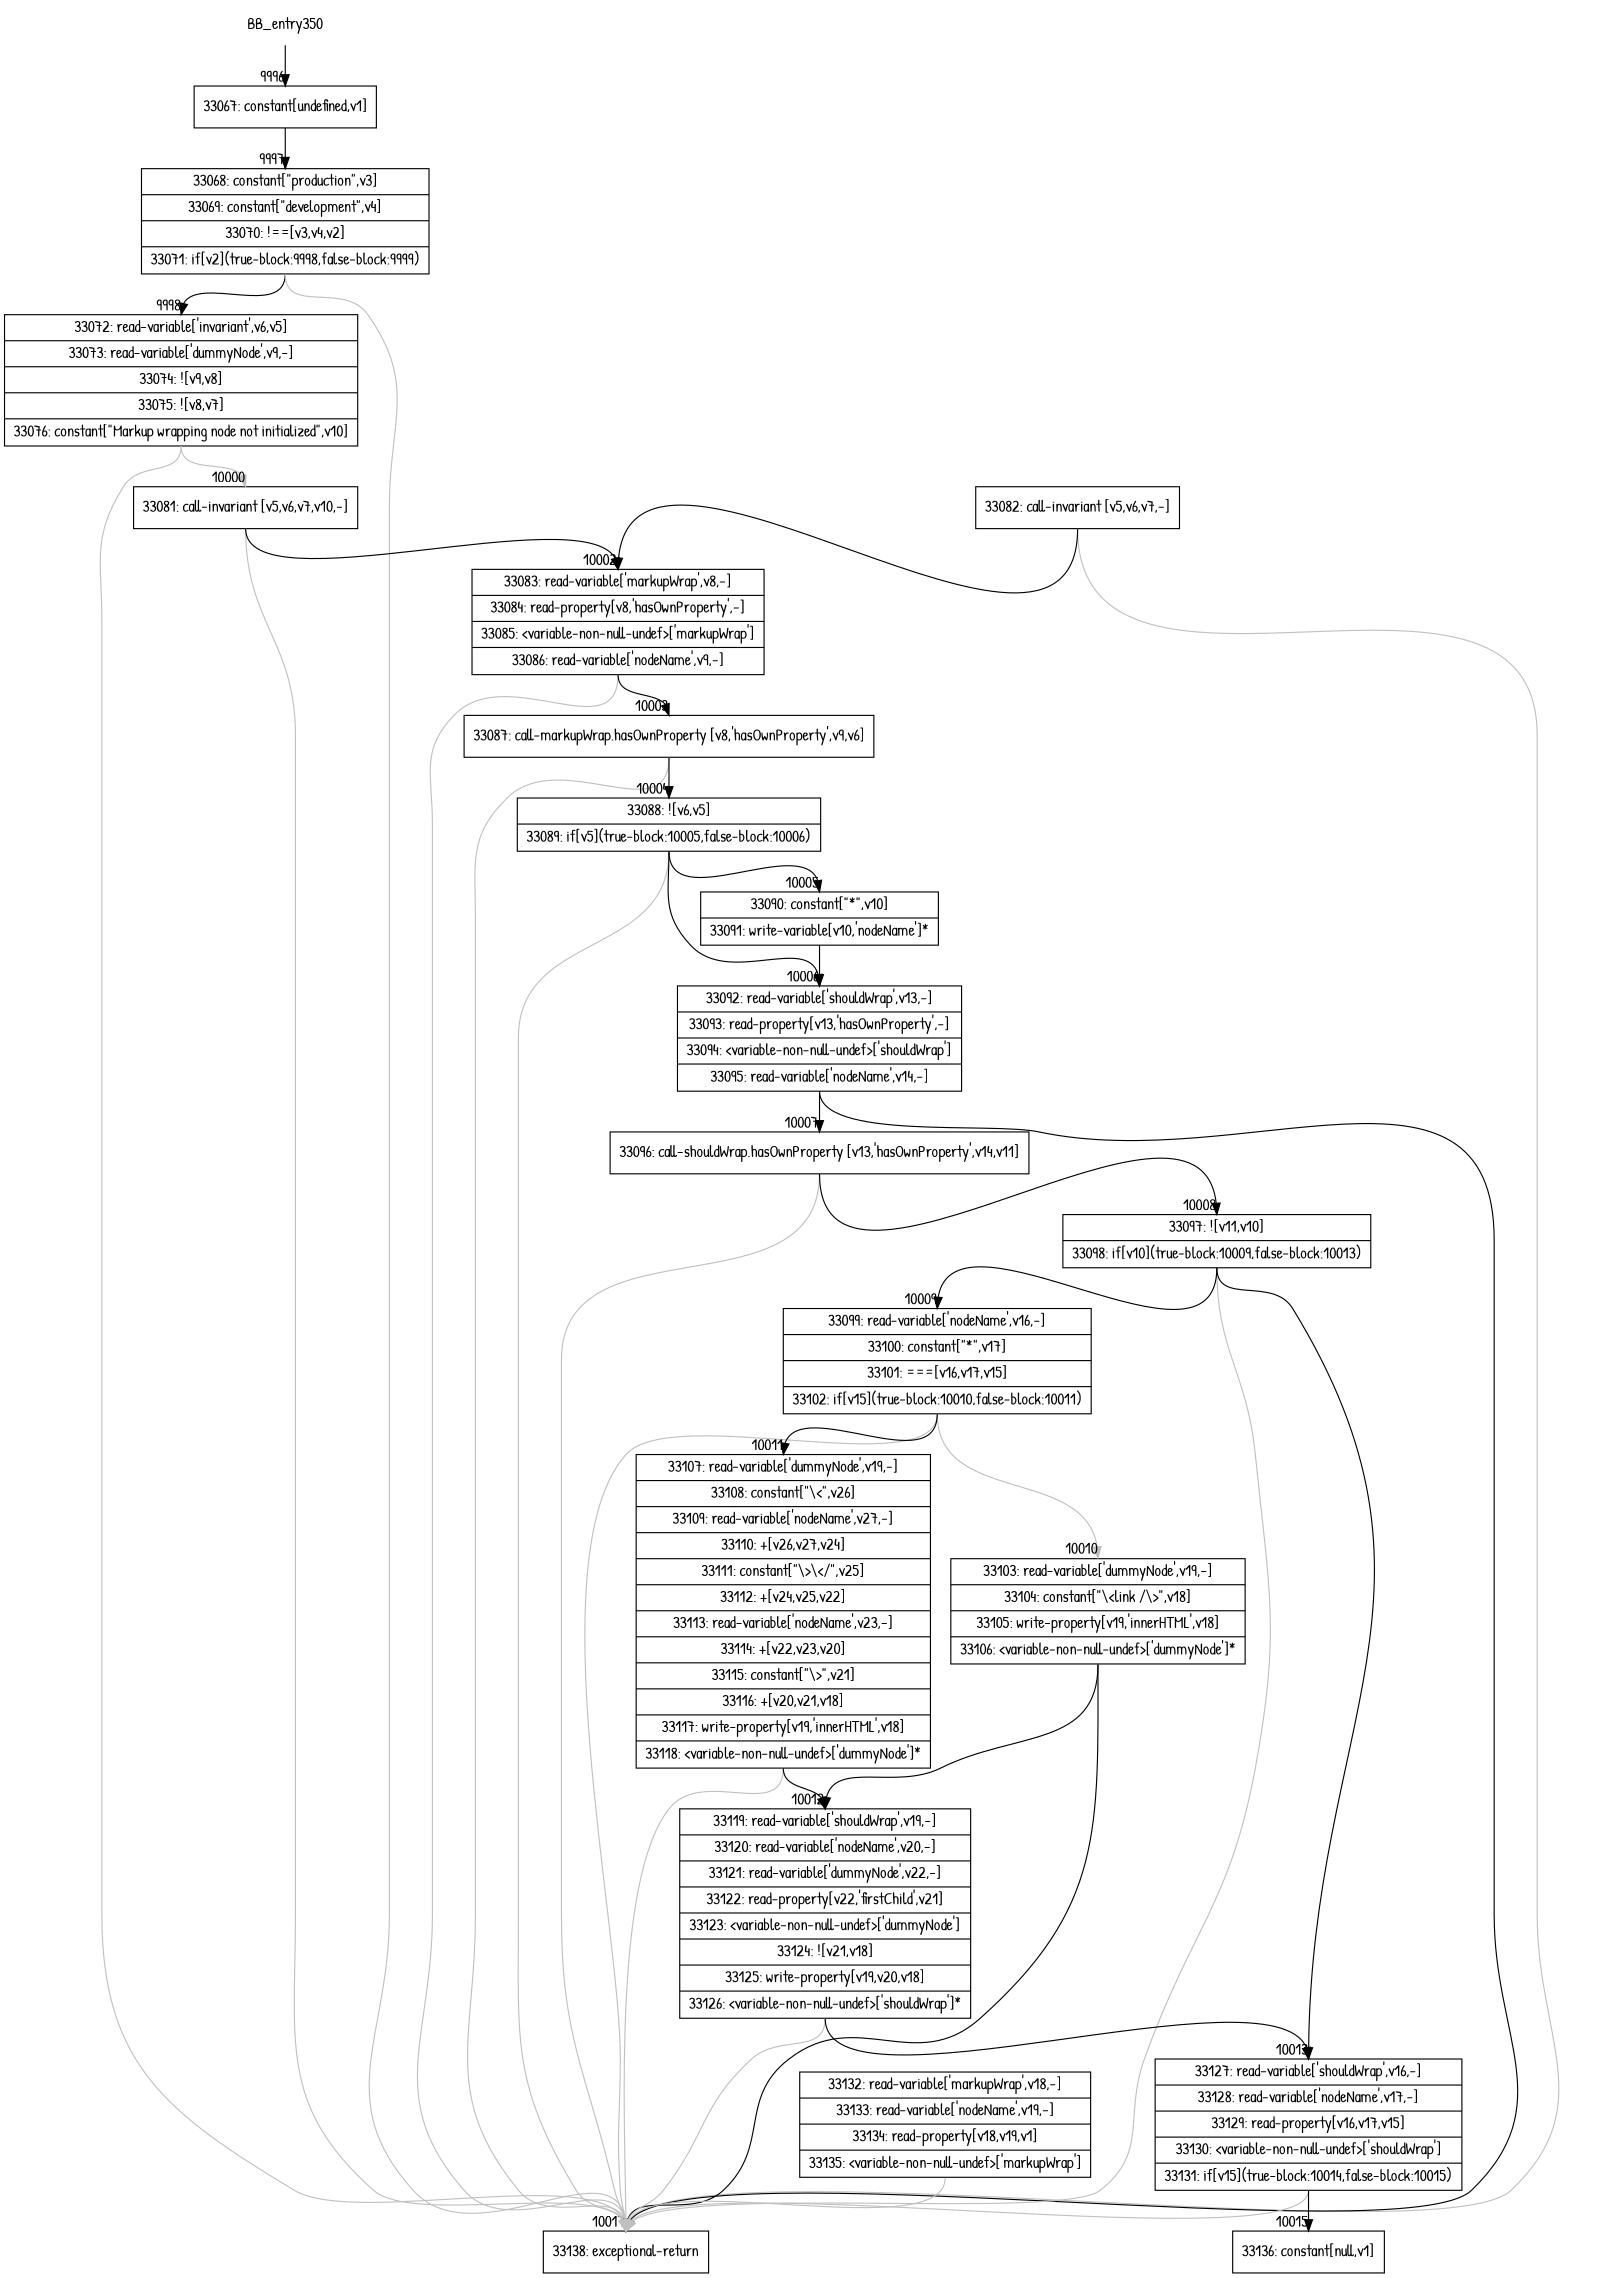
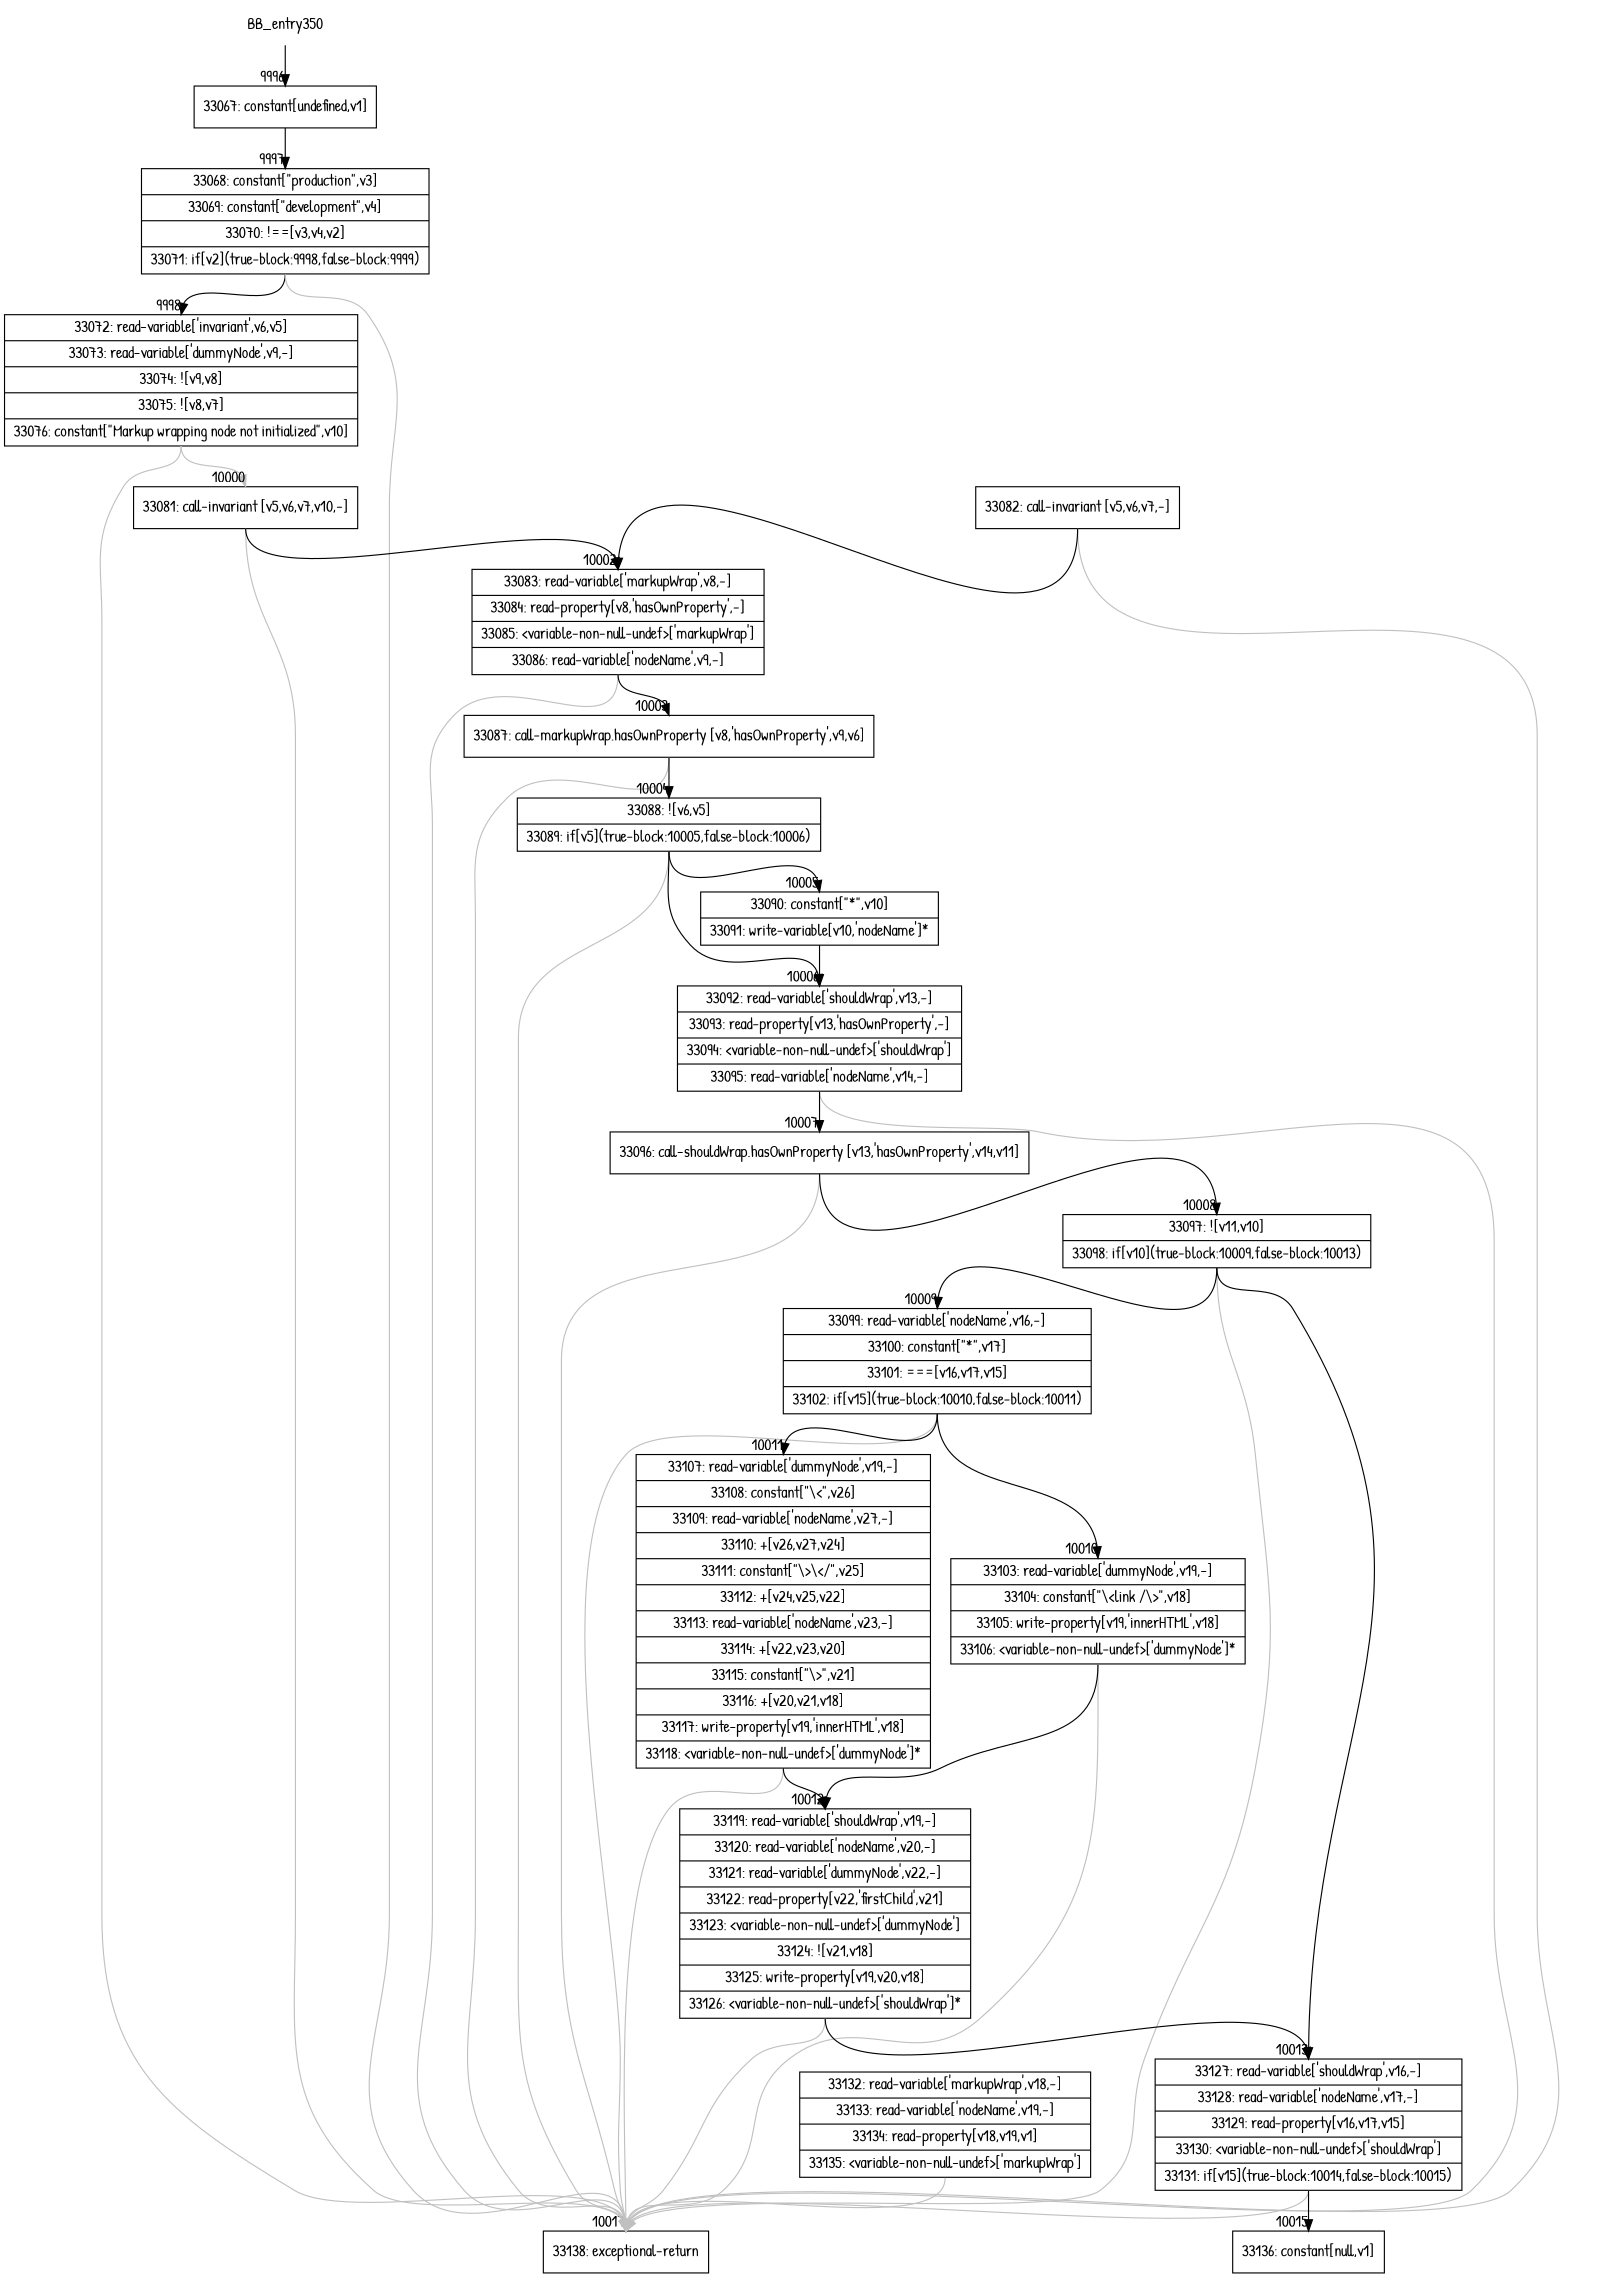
edge "33099: read-variable['nodeName',v16,-]" -> "33103: read-variable['dummyNode',v19,-]": color gray -> black
edge "33092: read-variable['shouldWrap',v13,-]" -> "33138: exceptional-return": color black -> gray
edge "33103: read-variable['dummyNode',v19,-]" -> "33138: exceptional-return": color black -> gray
